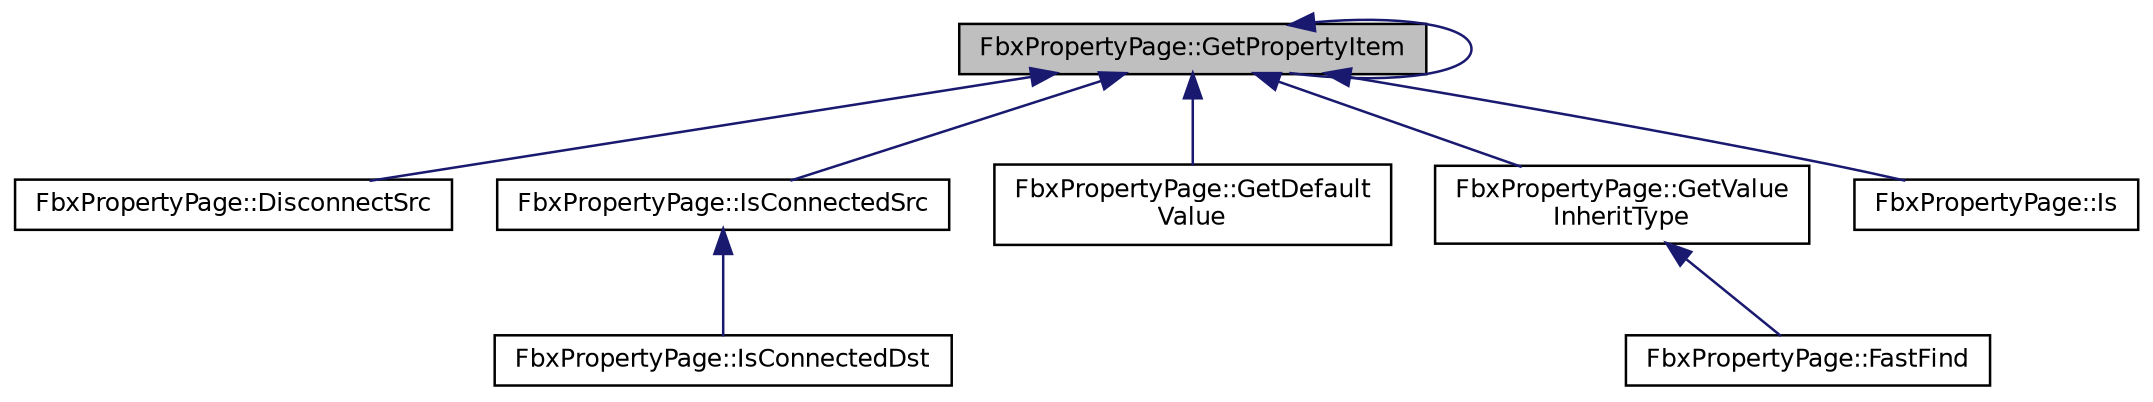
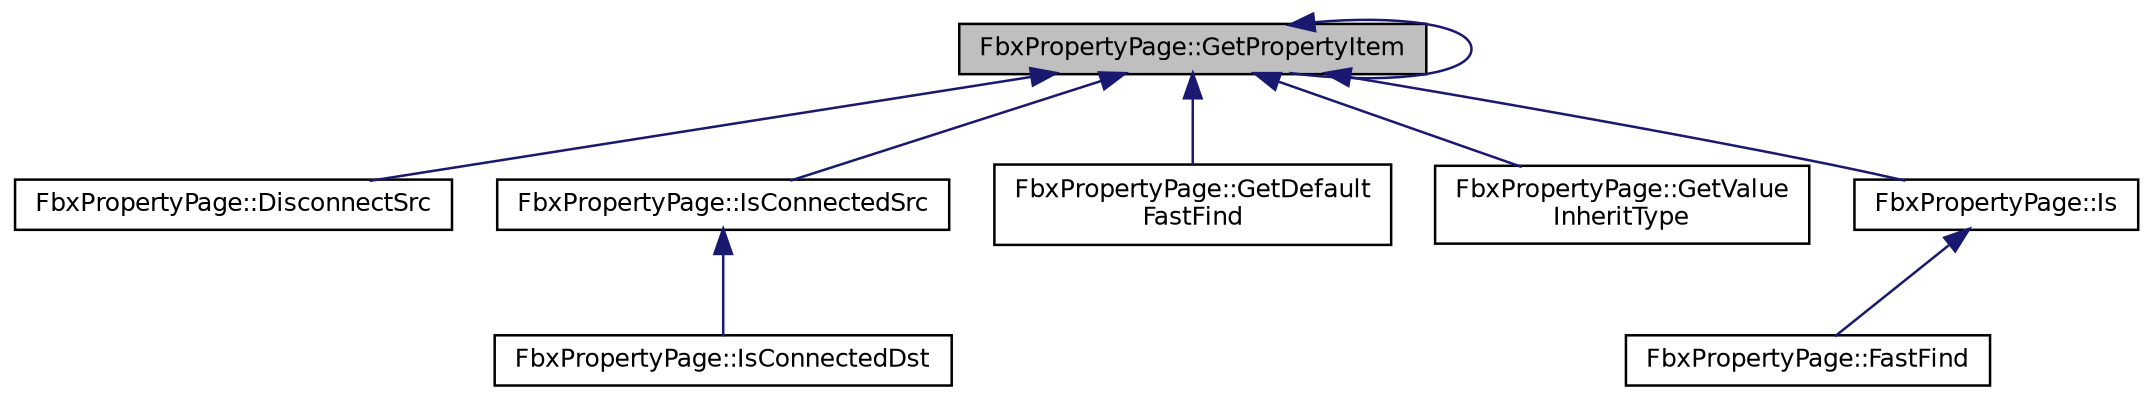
node "FbxPropertyPage::GetDefault Value": label "FbxPropertyPage::GetDefault Value" -> "FbxPropertyPage::GetDefault FastFind"
edge "FbxPropertyPage::FastFind" -> "FbxPropertyPage::GetValue InheritType": now "FbxPropertyPage::FastFind" -> "FbxPropertyPage::Is"
